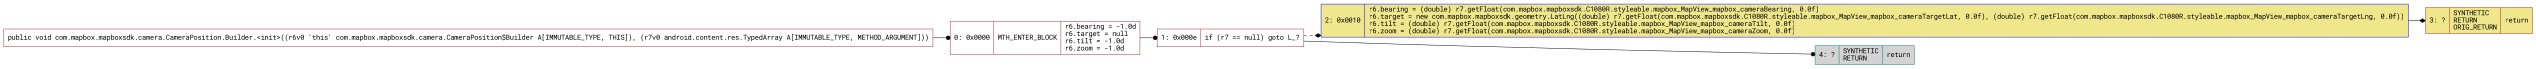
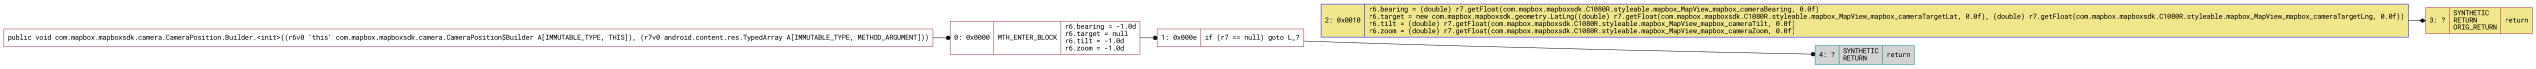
edge "1: 0x000e" -> "2: 0x0010": removed
